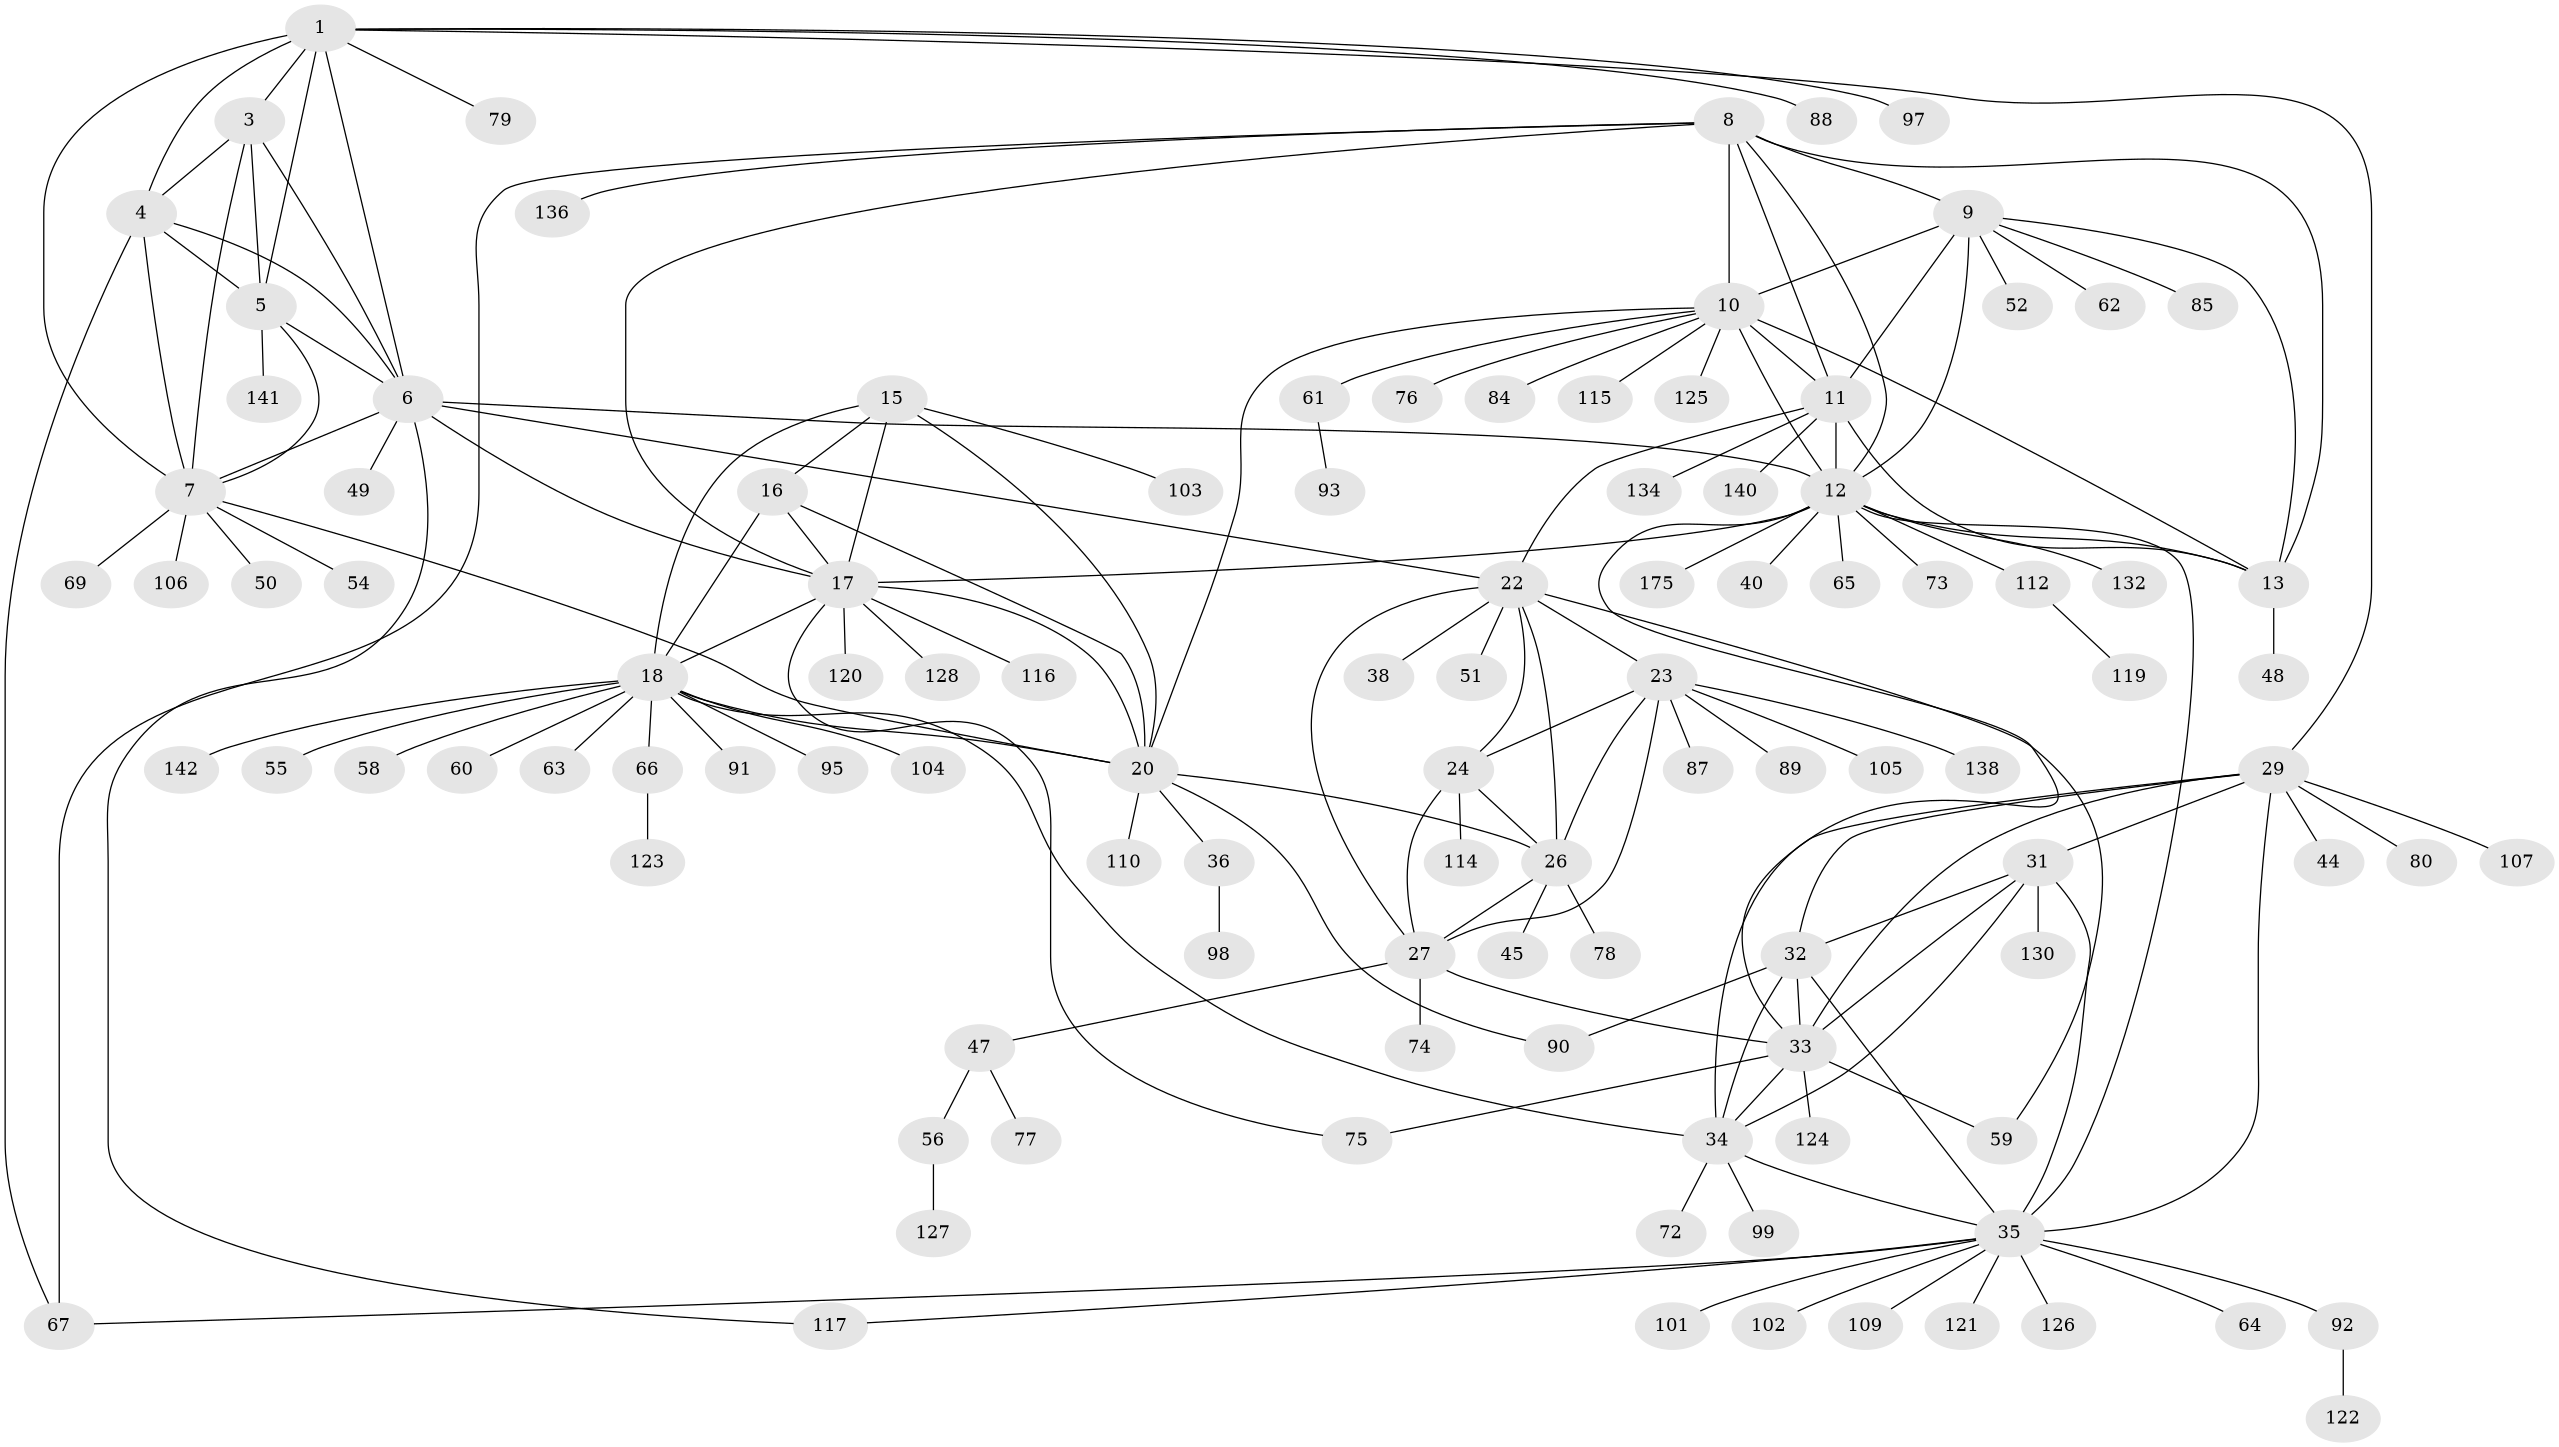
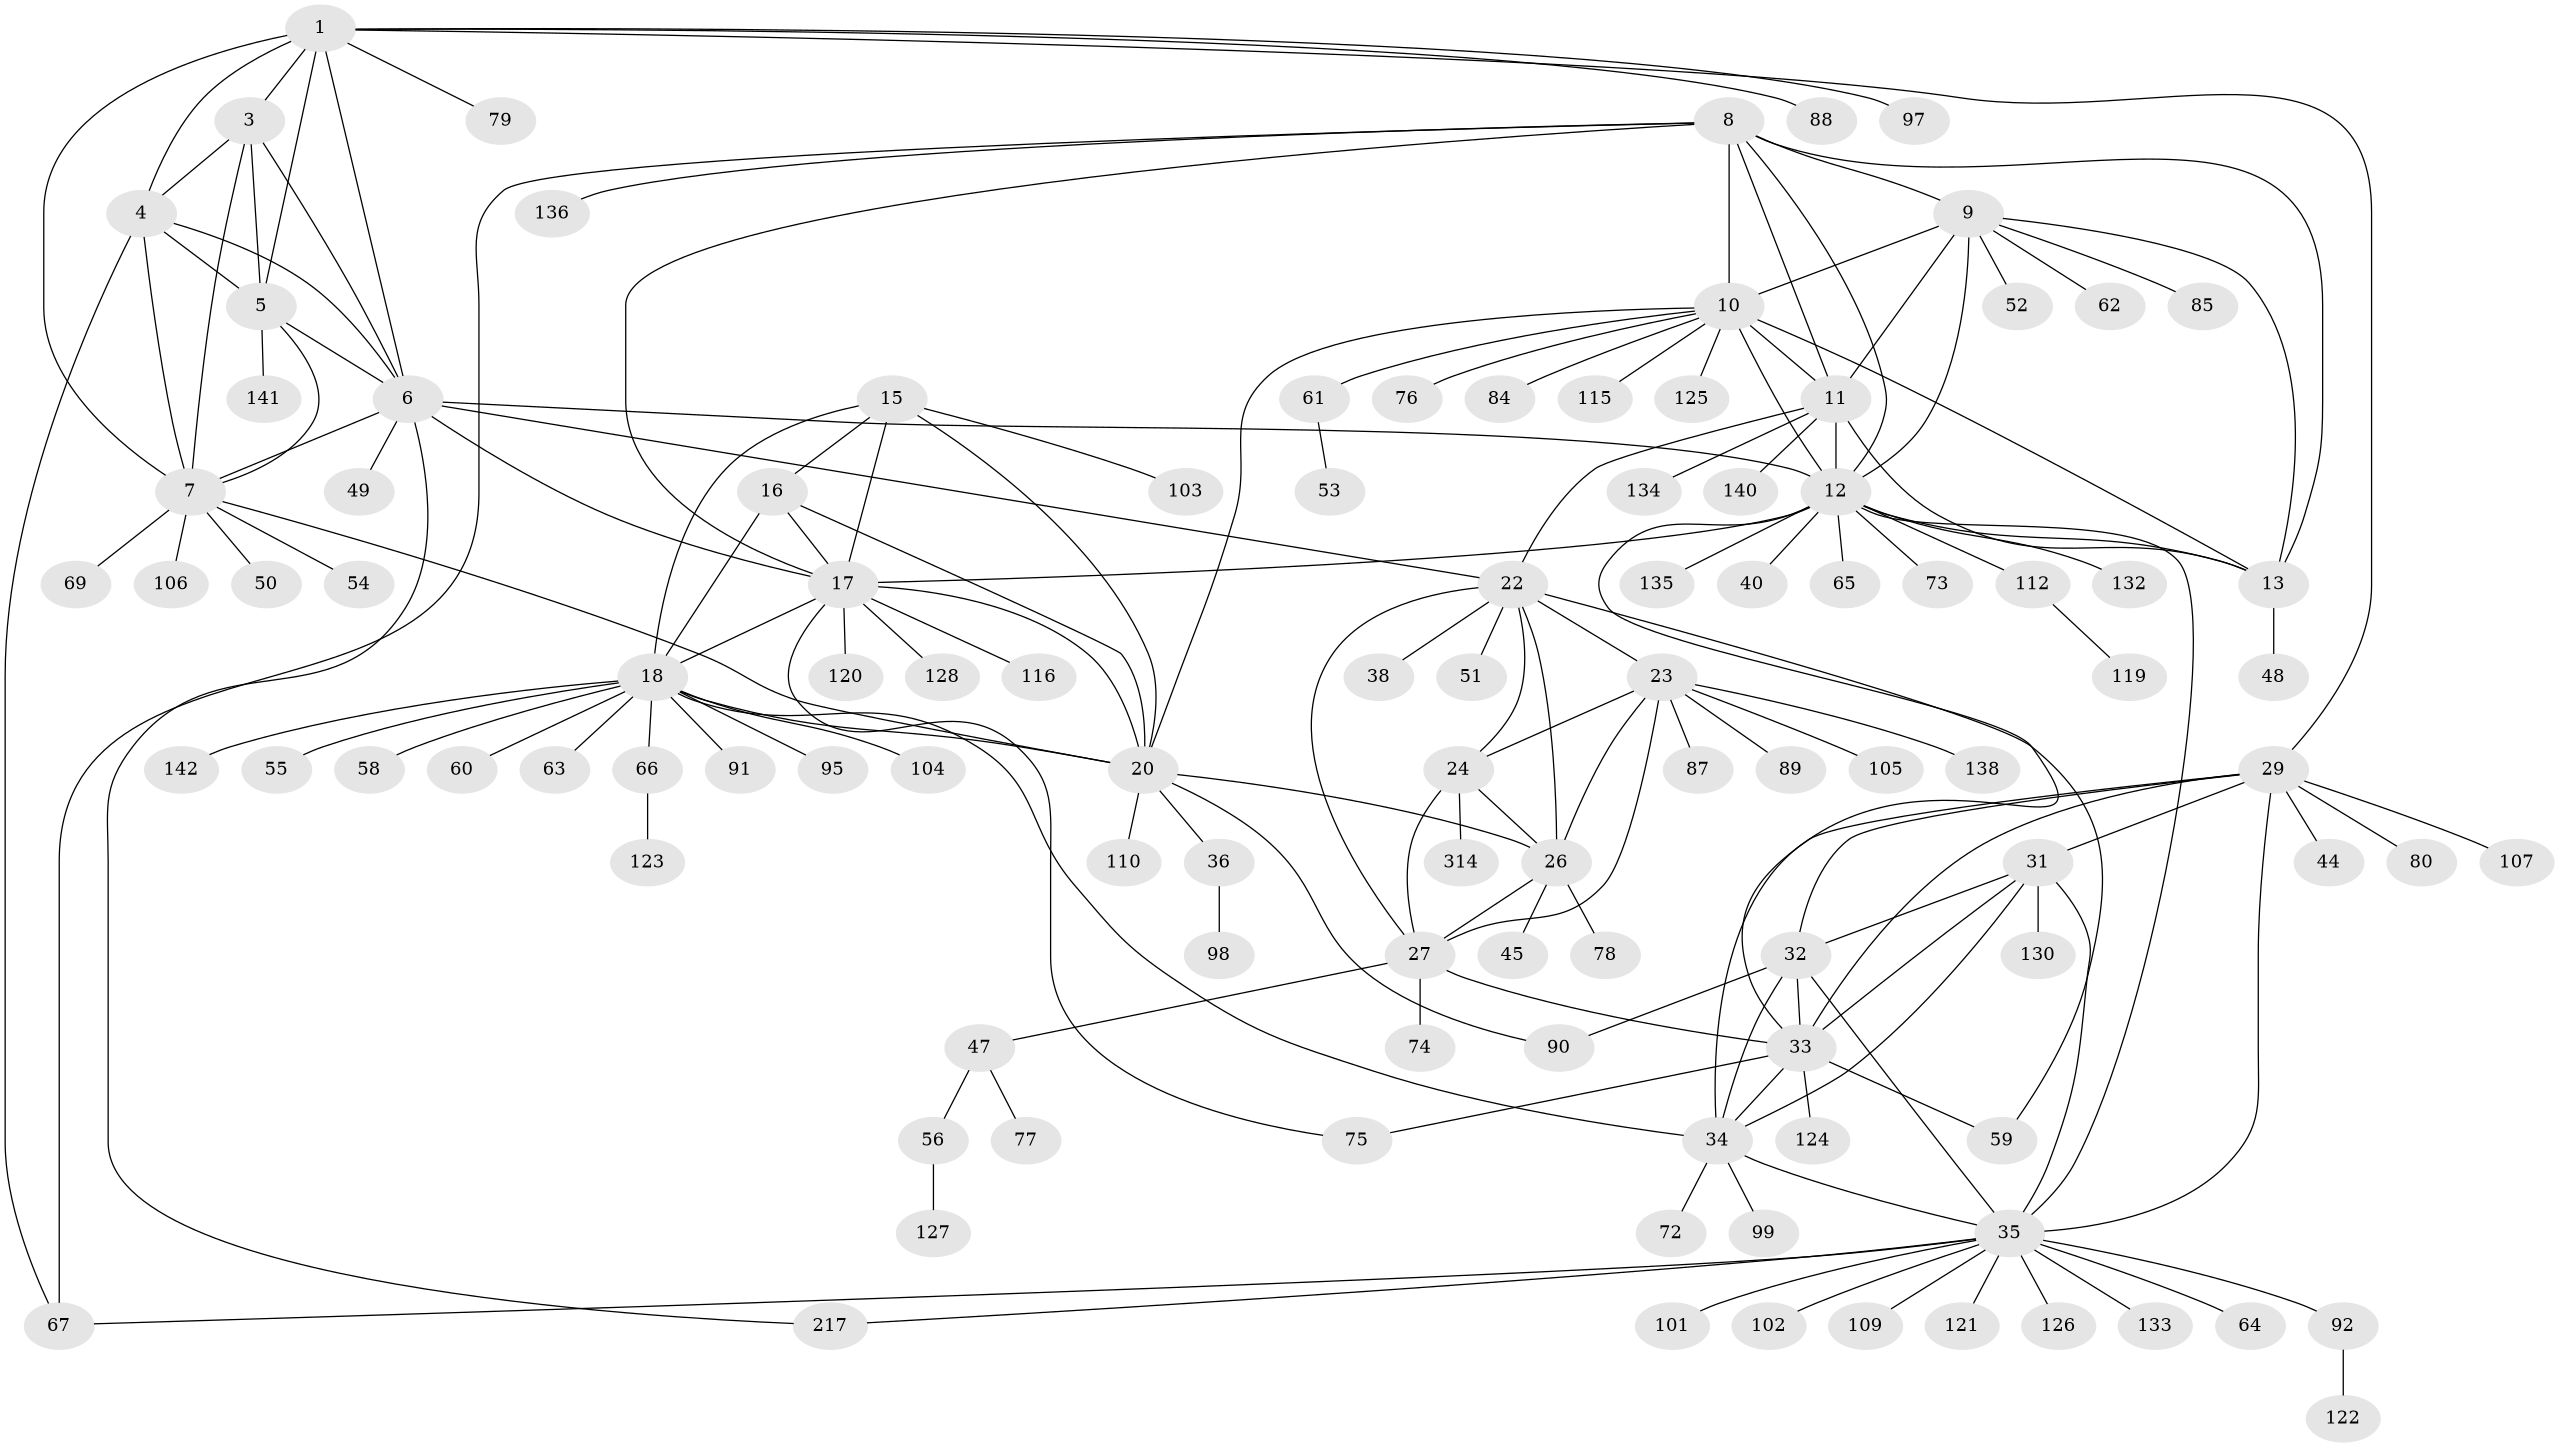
node "93": label "93" -> "53"
node "175": label "175" -> "135"
node "114": label "114" -> "314"
node "117": label "117" -> "217"
node "133": added
